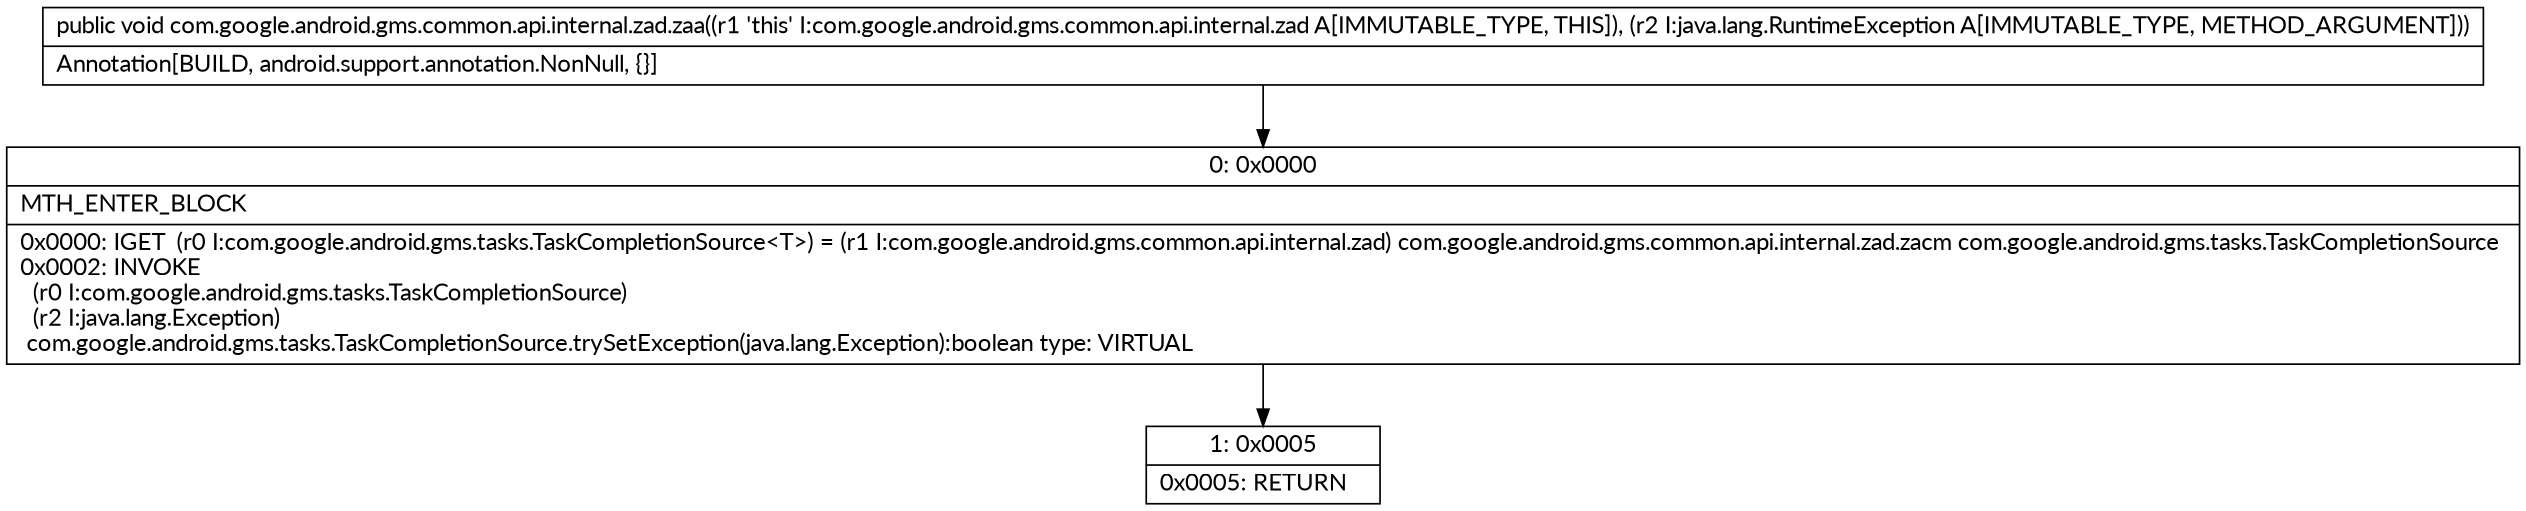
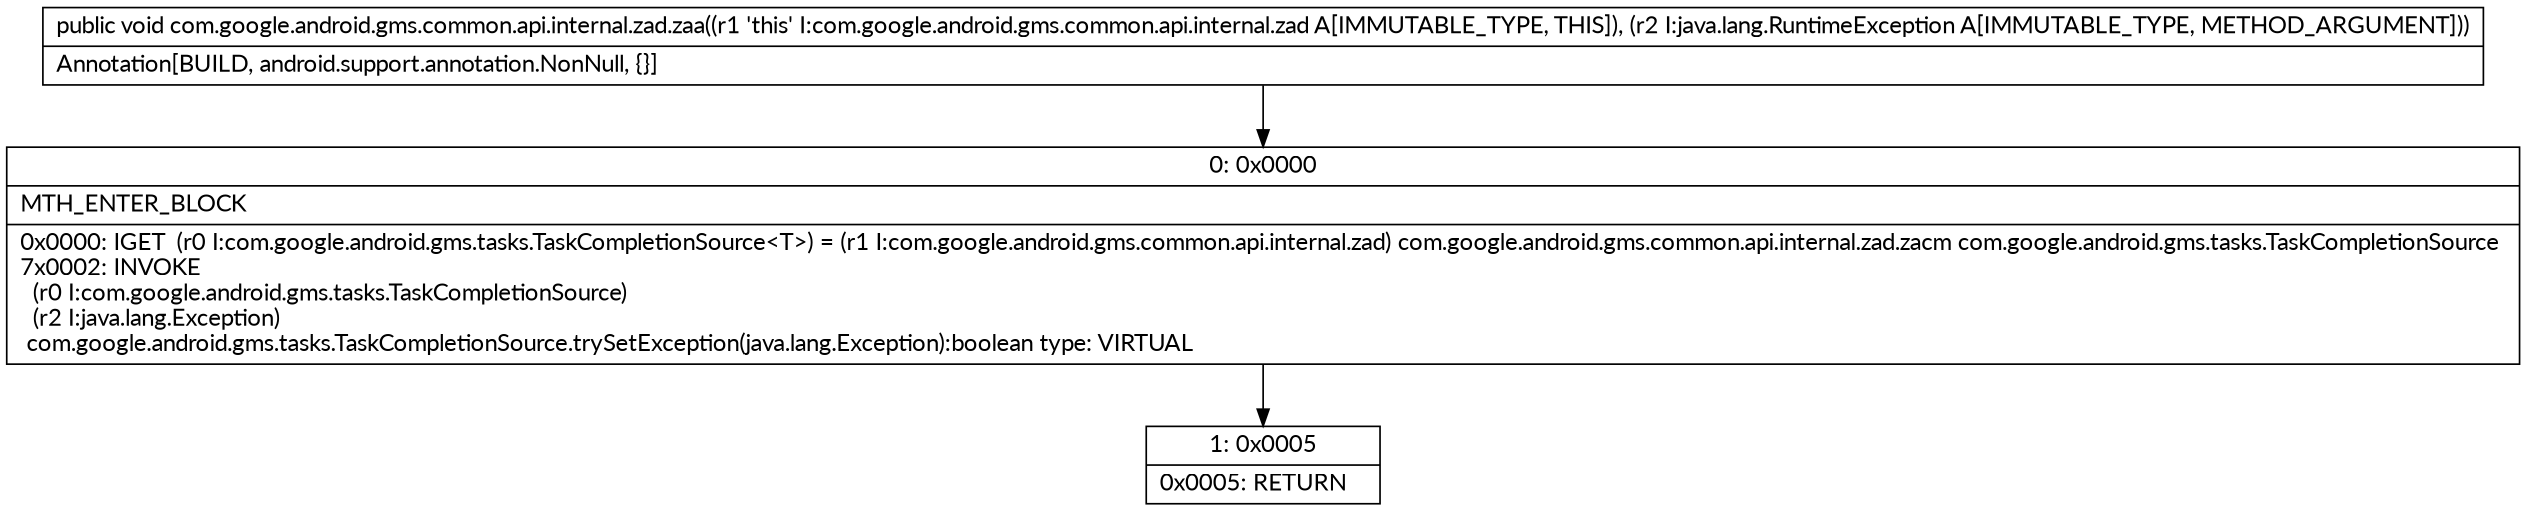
node "0: 0x0000": text "0x0002: INVOKE" -> "7x0002: INVOKE"
